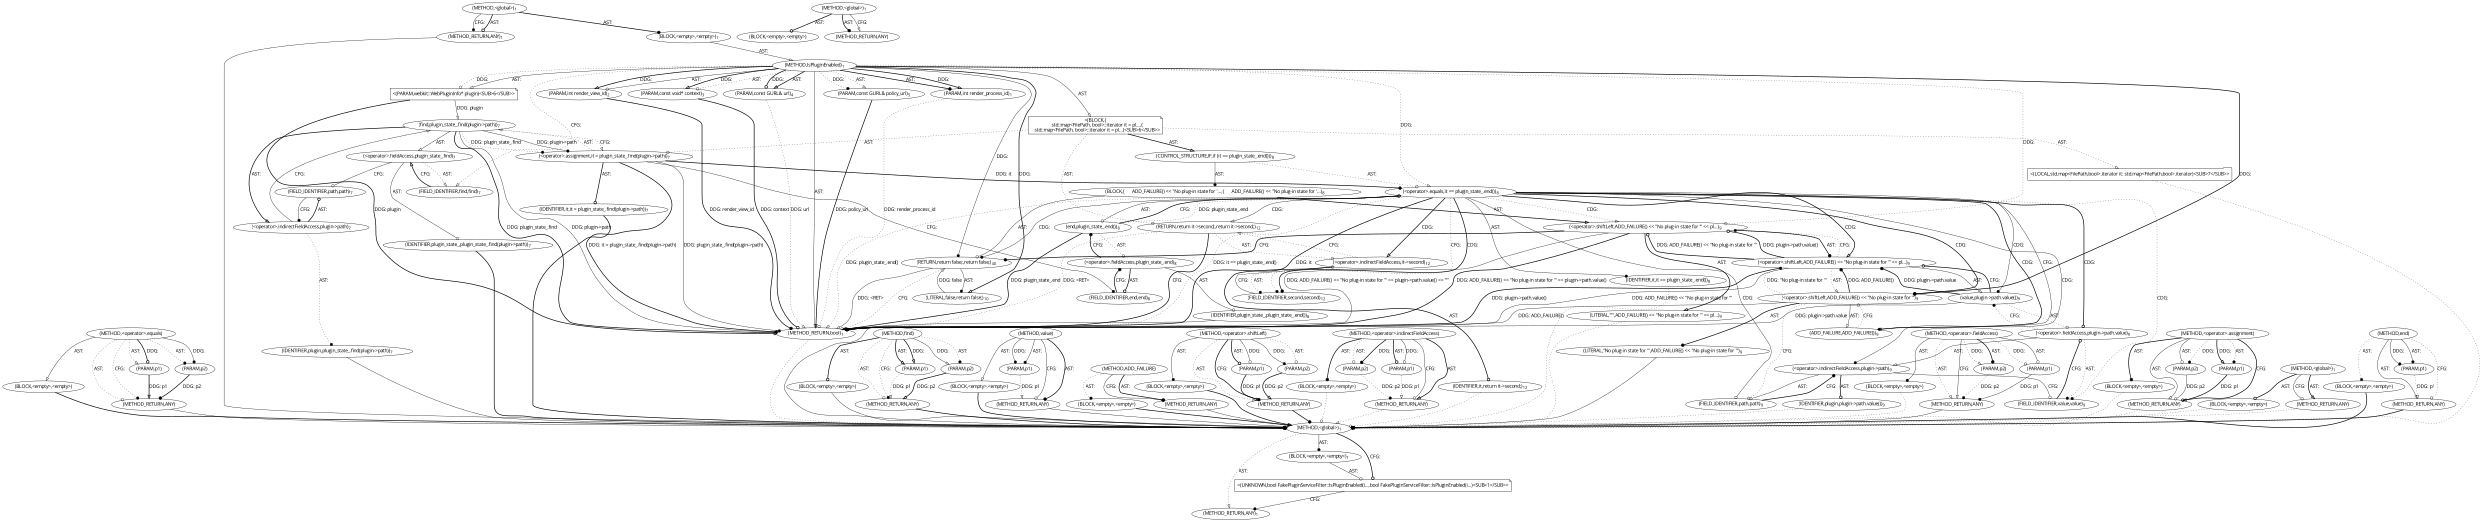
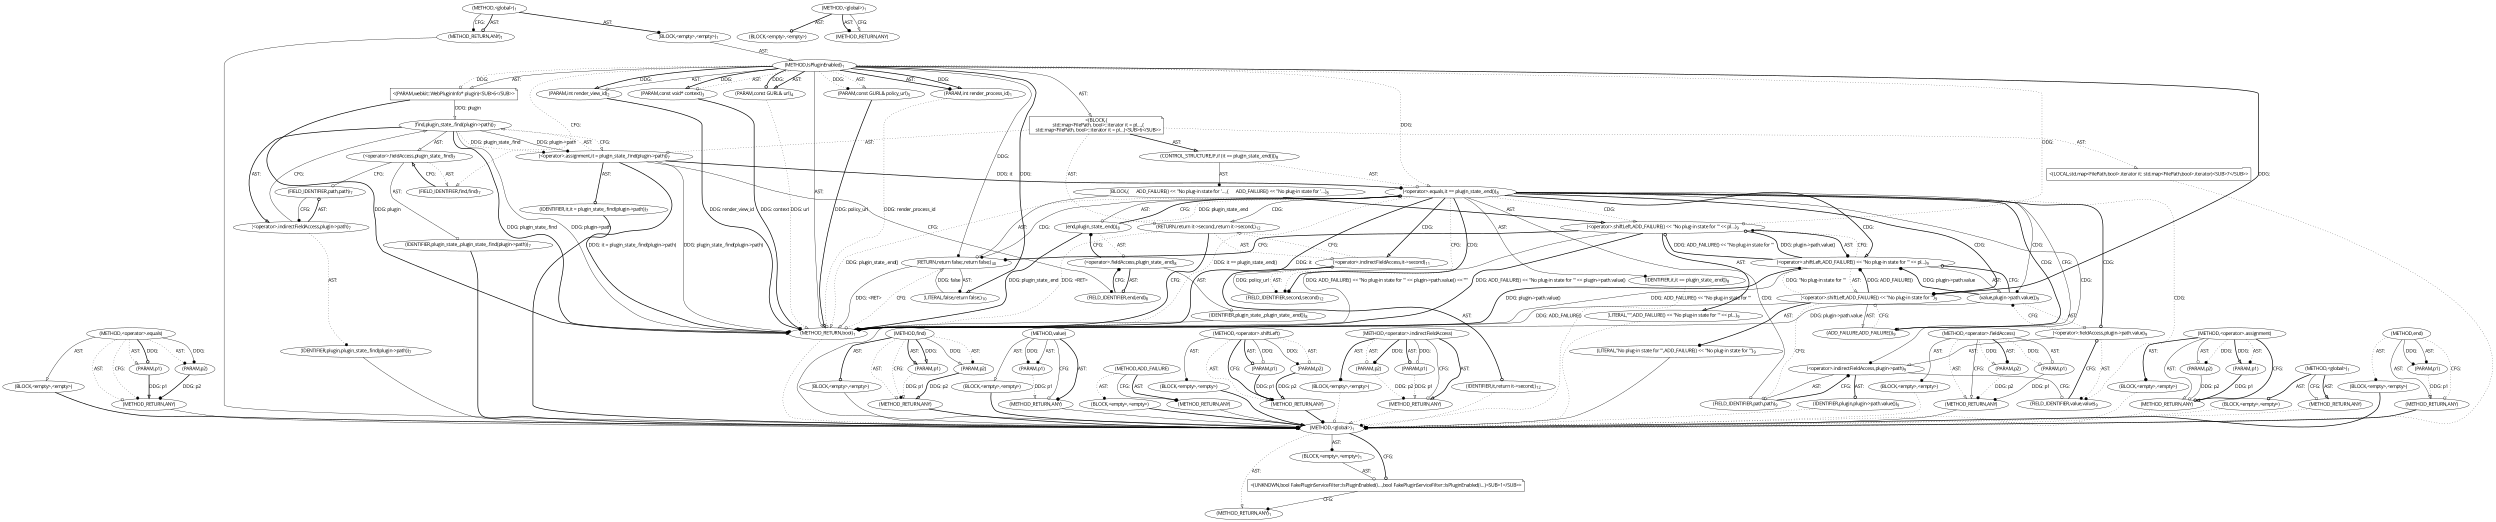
node "(<operator>.indirectFieldAccess,it->second)": text "12" -> "11"
edge "(FIELD_IDENTIFIER,second,second)" -> "(<operator>.indirectFieldAccess,it->second)": label "CFG: " -> "DDG: policy_url"
